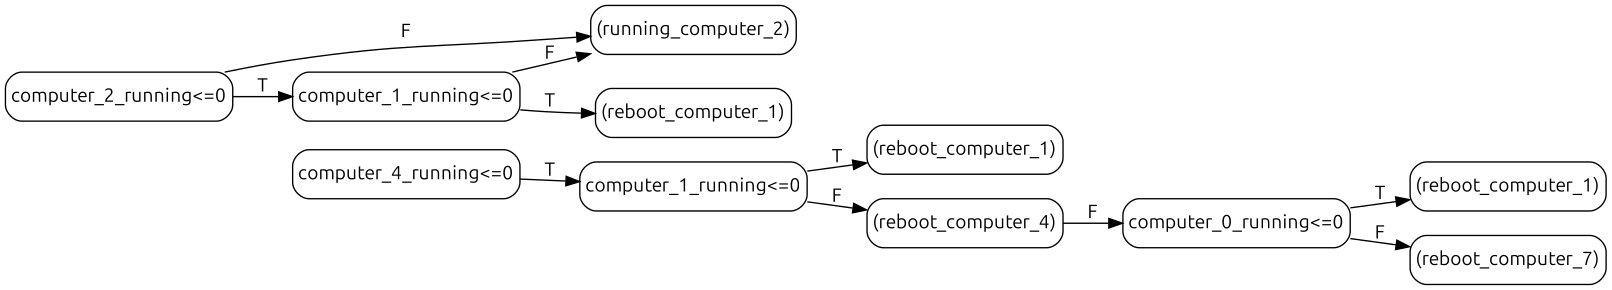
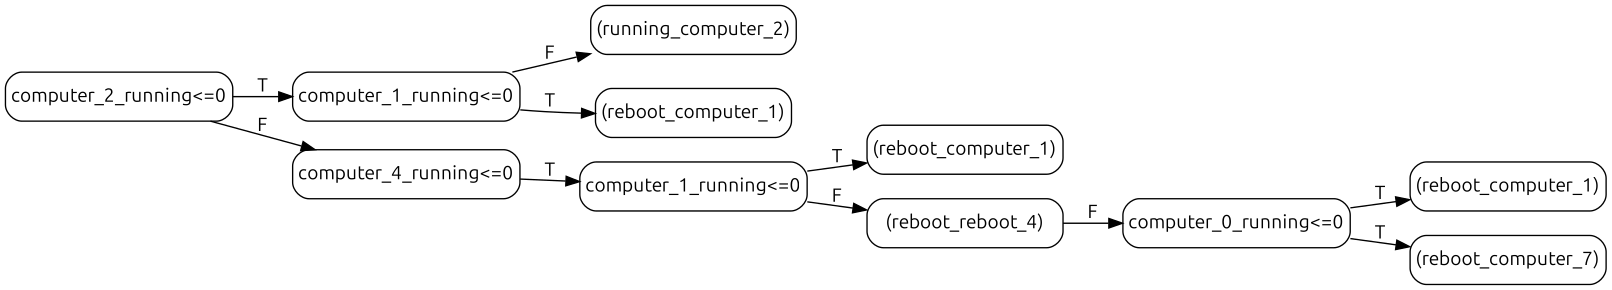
edge "computer_2_running<=0" -> "(running_computer_2)": now "computer_2_running<=0" -> "computer_4_running<=0"
node "(reboot_computer_4)": label "(reboot_computer_4)" -> "(reboot_reboot_4)"
edge "computer_0_running<=0" -> "(reboot_computer_7)": label "F" -> "T"
